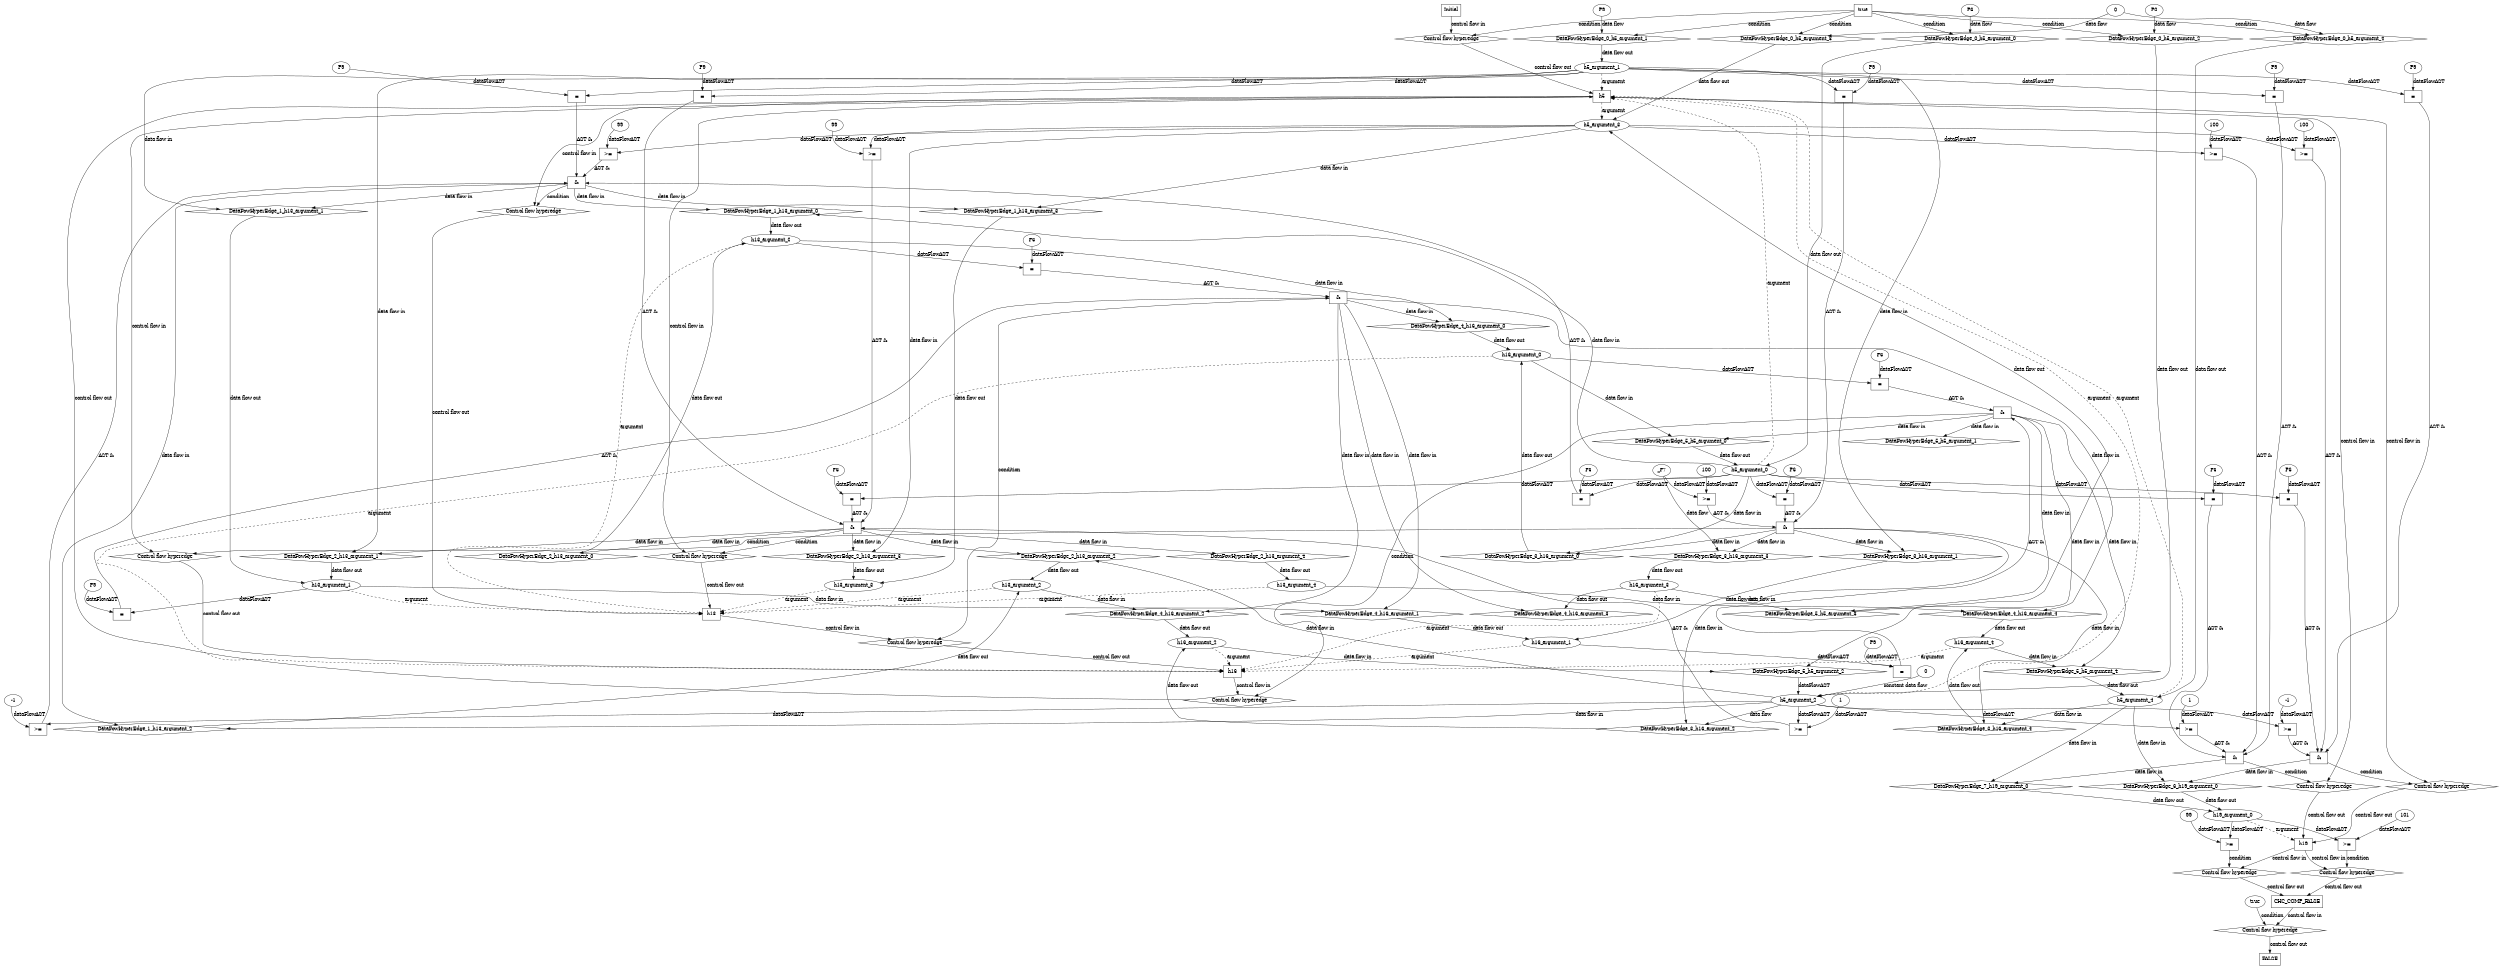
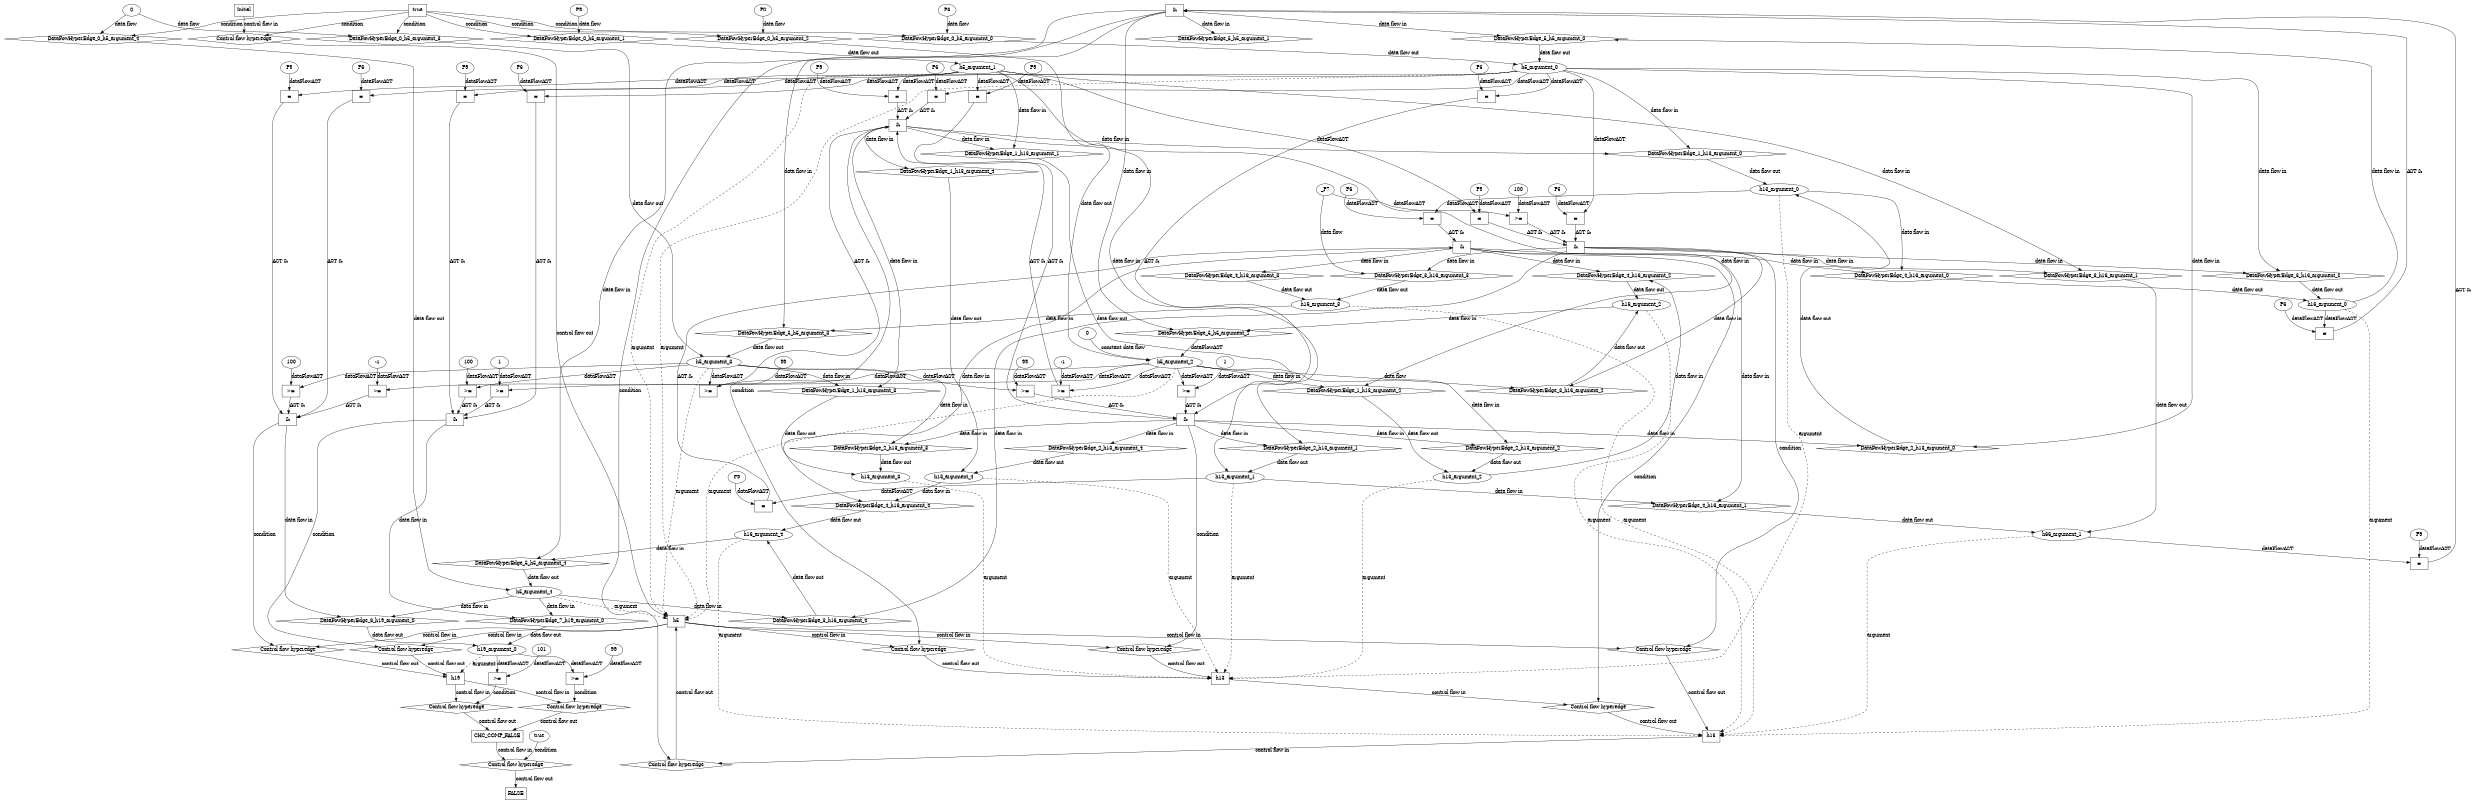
edge "h5_argument_0" -> "DataFowHyperEdge_2_h13_argument_0": added, label "data flow in"
edge "h5" -> "h5_argument_3": reversed
node "DataFowHyperEdge_1_h13_argument_4": added
edge "h16_argument_3" -> "DataFowHyperEdge_4_h16_argument_3": reversed
node "h16_argument_1": label "h16_argument_1" -> "h66_argument_1"
